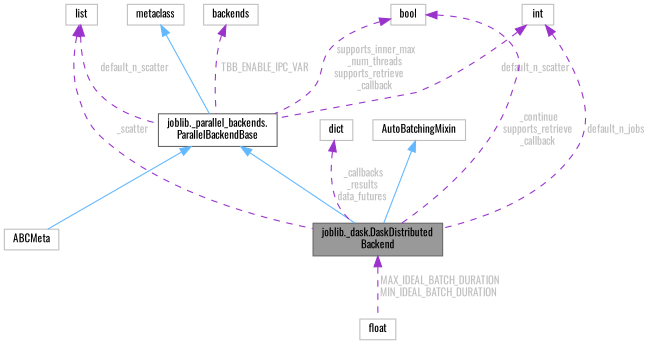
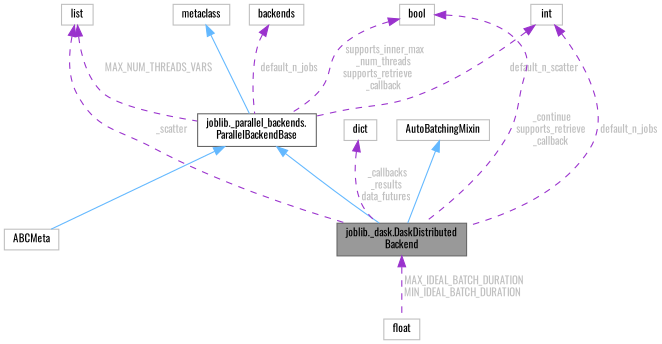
edge "joblib._parallel_backends. ParallelBackendBase" -> "list": label " default_n_scatter" -> " MAX_NUM_THREADS_VARS"
edge "joblib._parallel_backends. ParallelBackendBase" -> "backends": label " TBB_ENABLE_IPC_VAR" -> " default_n_jobs"
